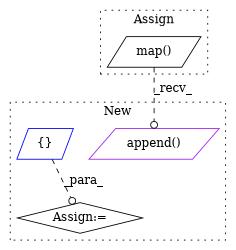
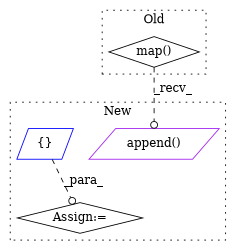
cluster "Assign": label "Assign" -> "Old"
node "map()": shape parallelogram -> diamond
